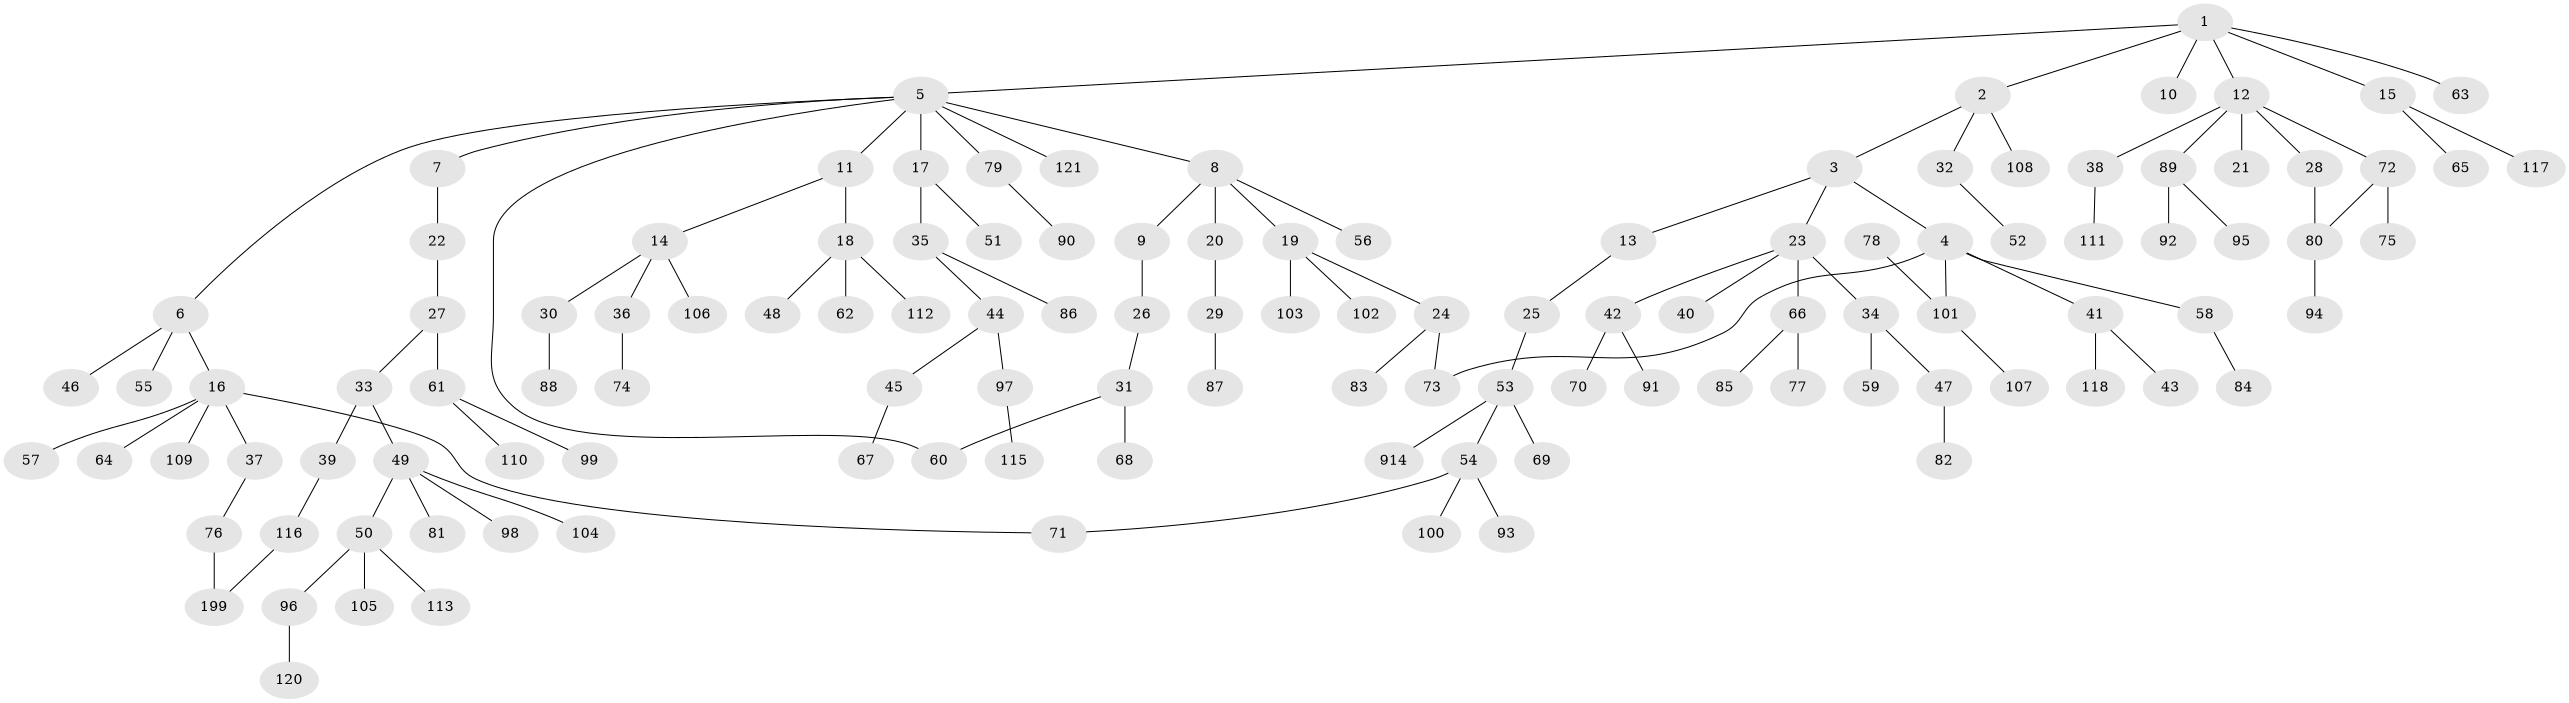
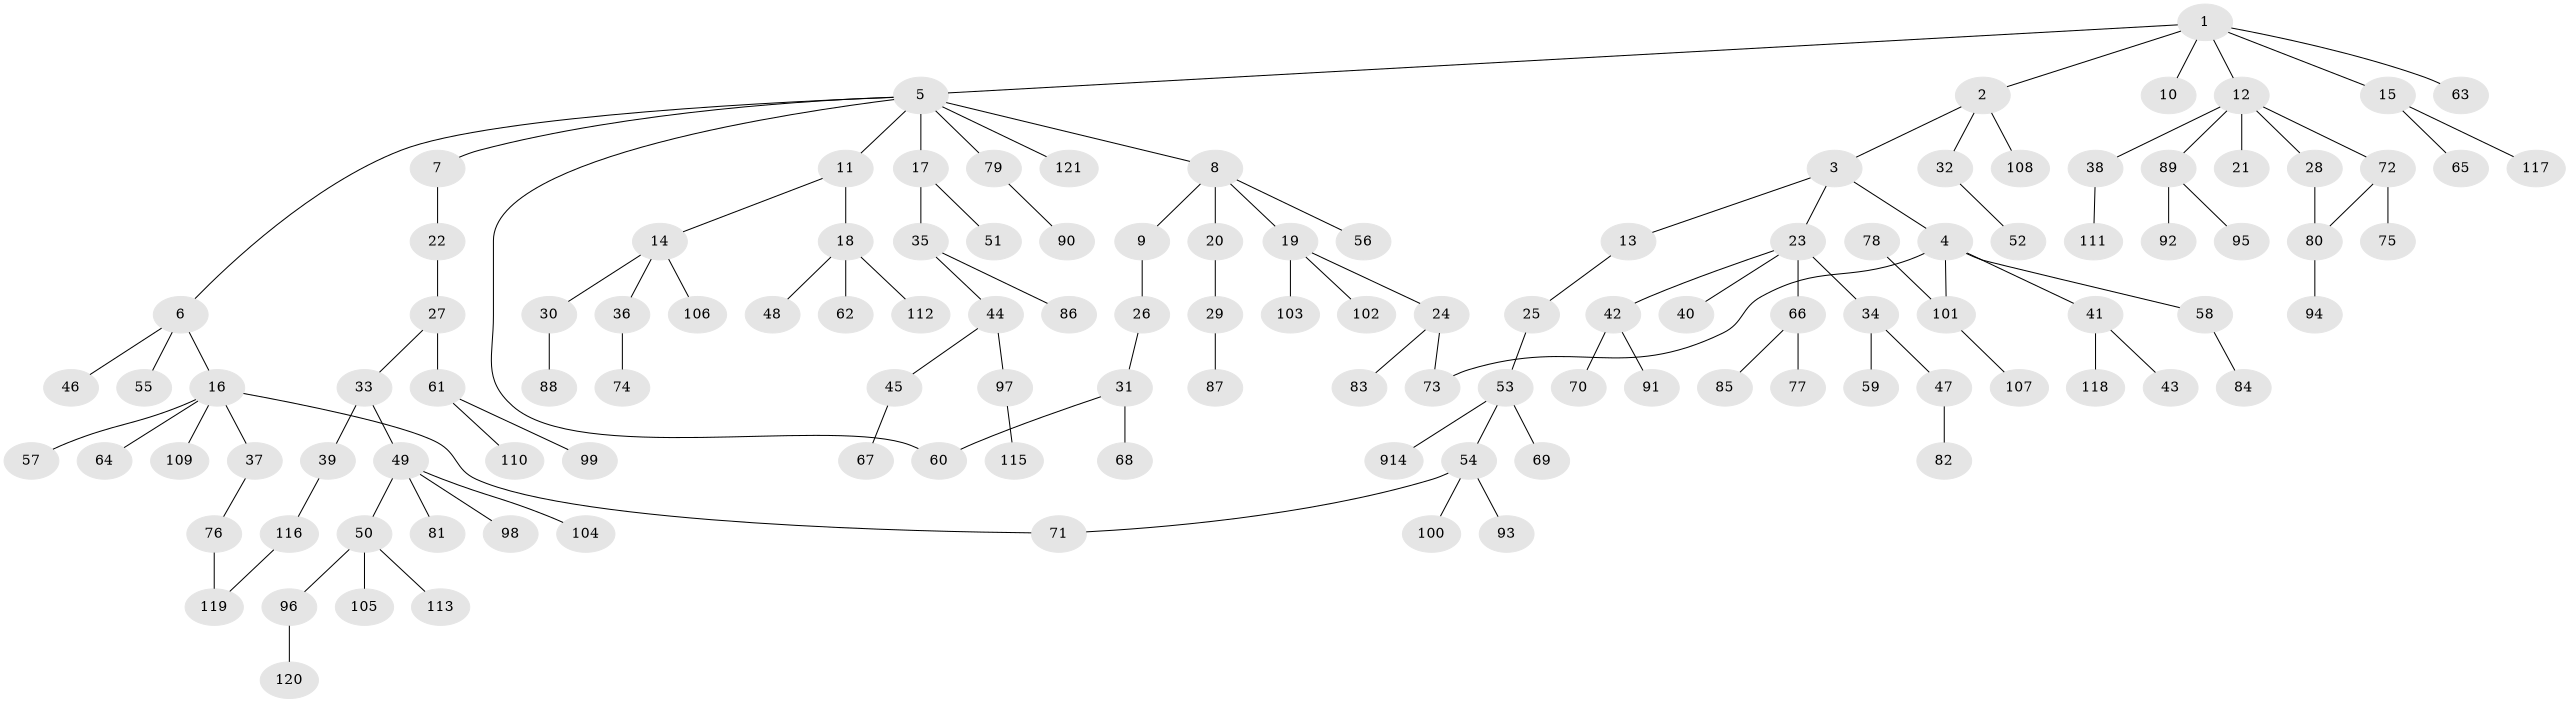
node "199": label "199" -> "119"
